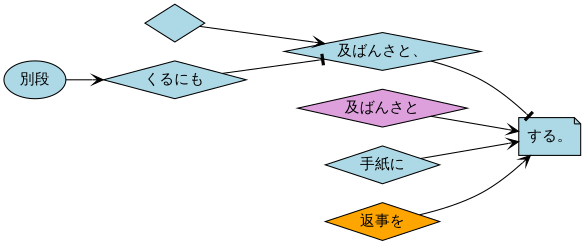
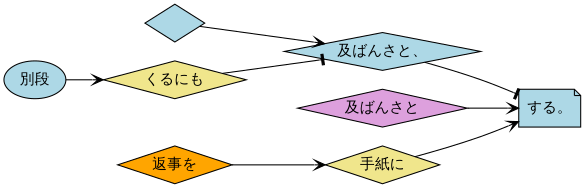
node "くるにも": fillcolor lightblue -> khaki
node "手紙に": fillcolor lightblue -> khaki
edge "返事を" -> "する。": now "返事を" -> "手紙に"
